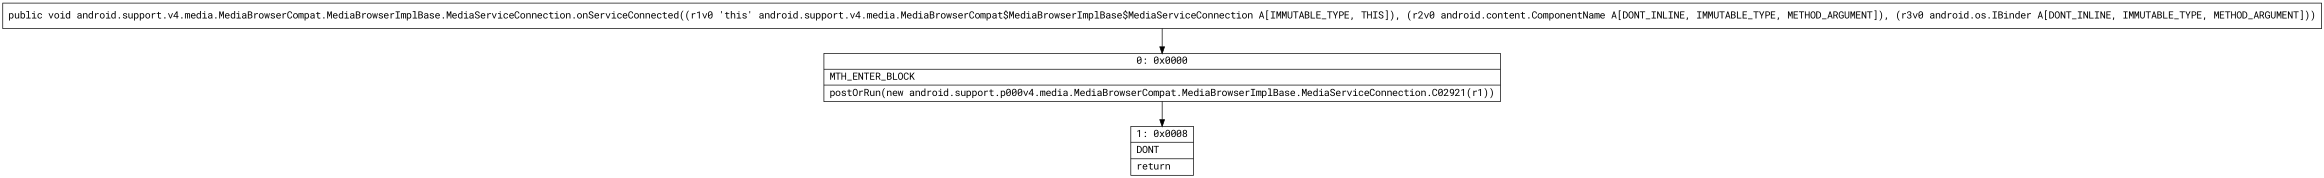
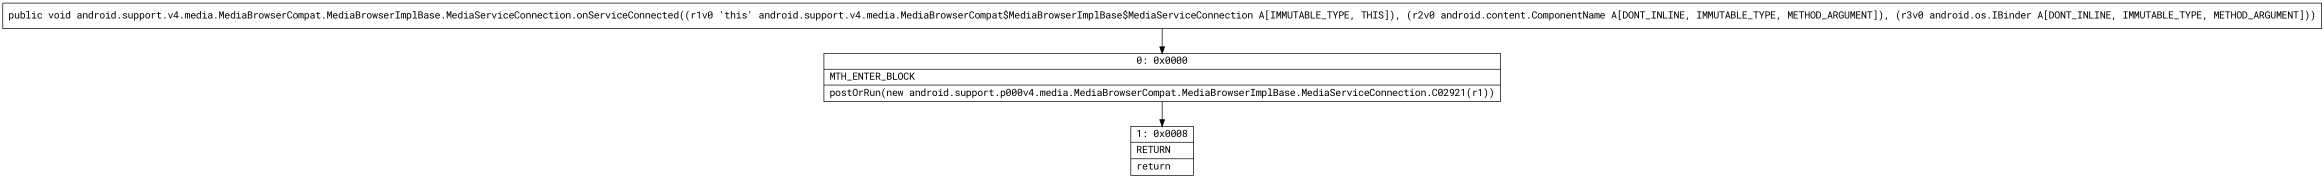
node "1: 0x0008": text "DONT" -> "RETURN"
